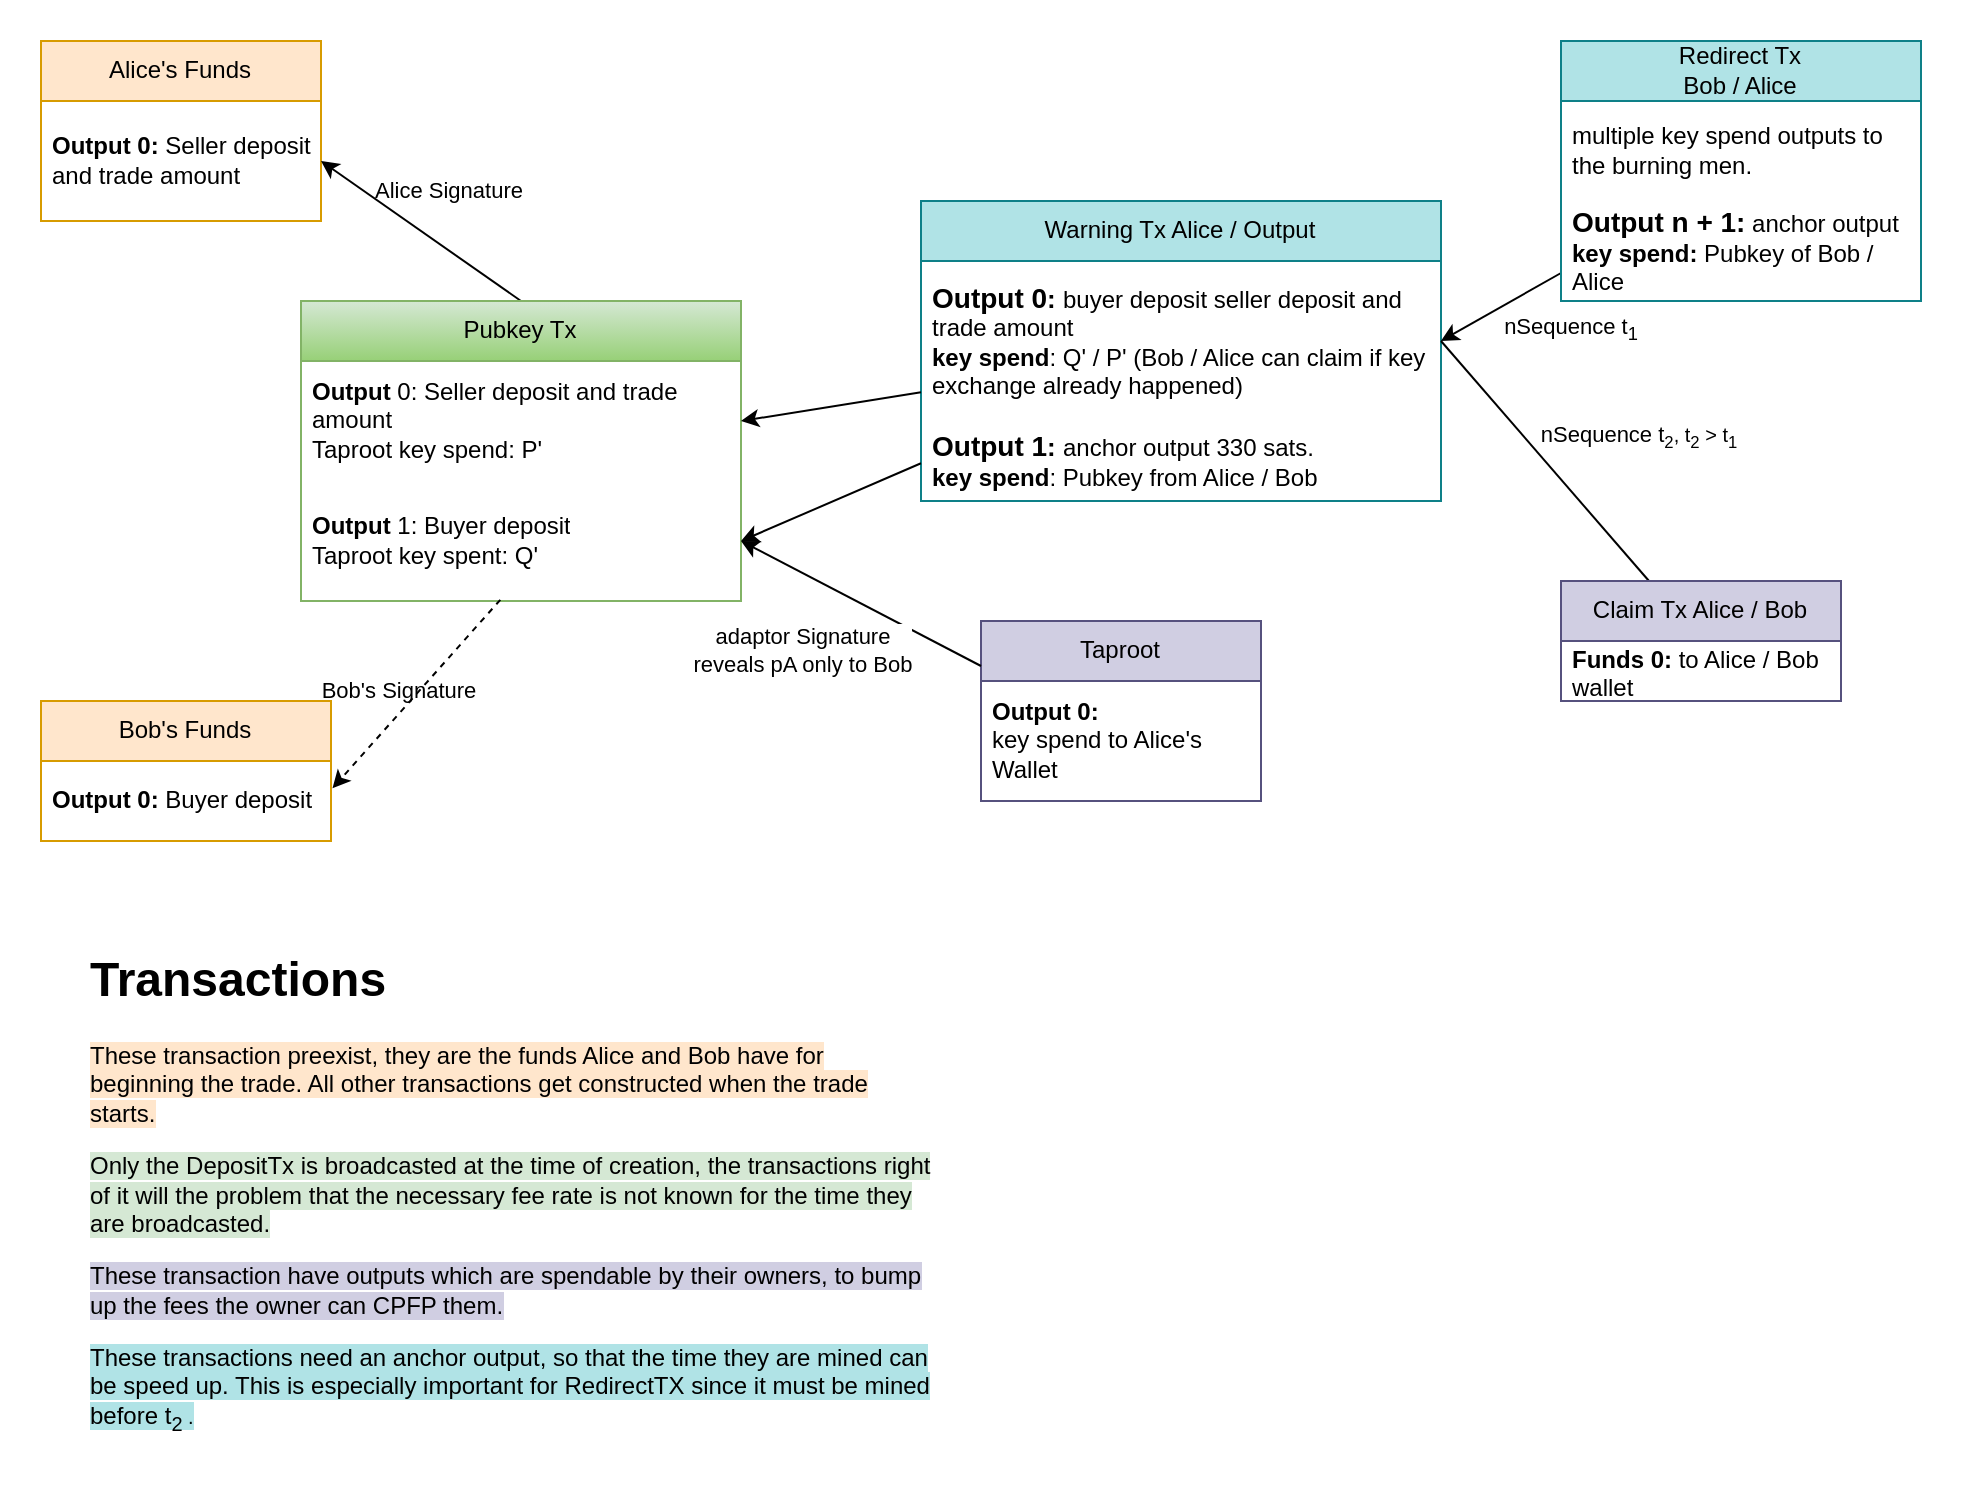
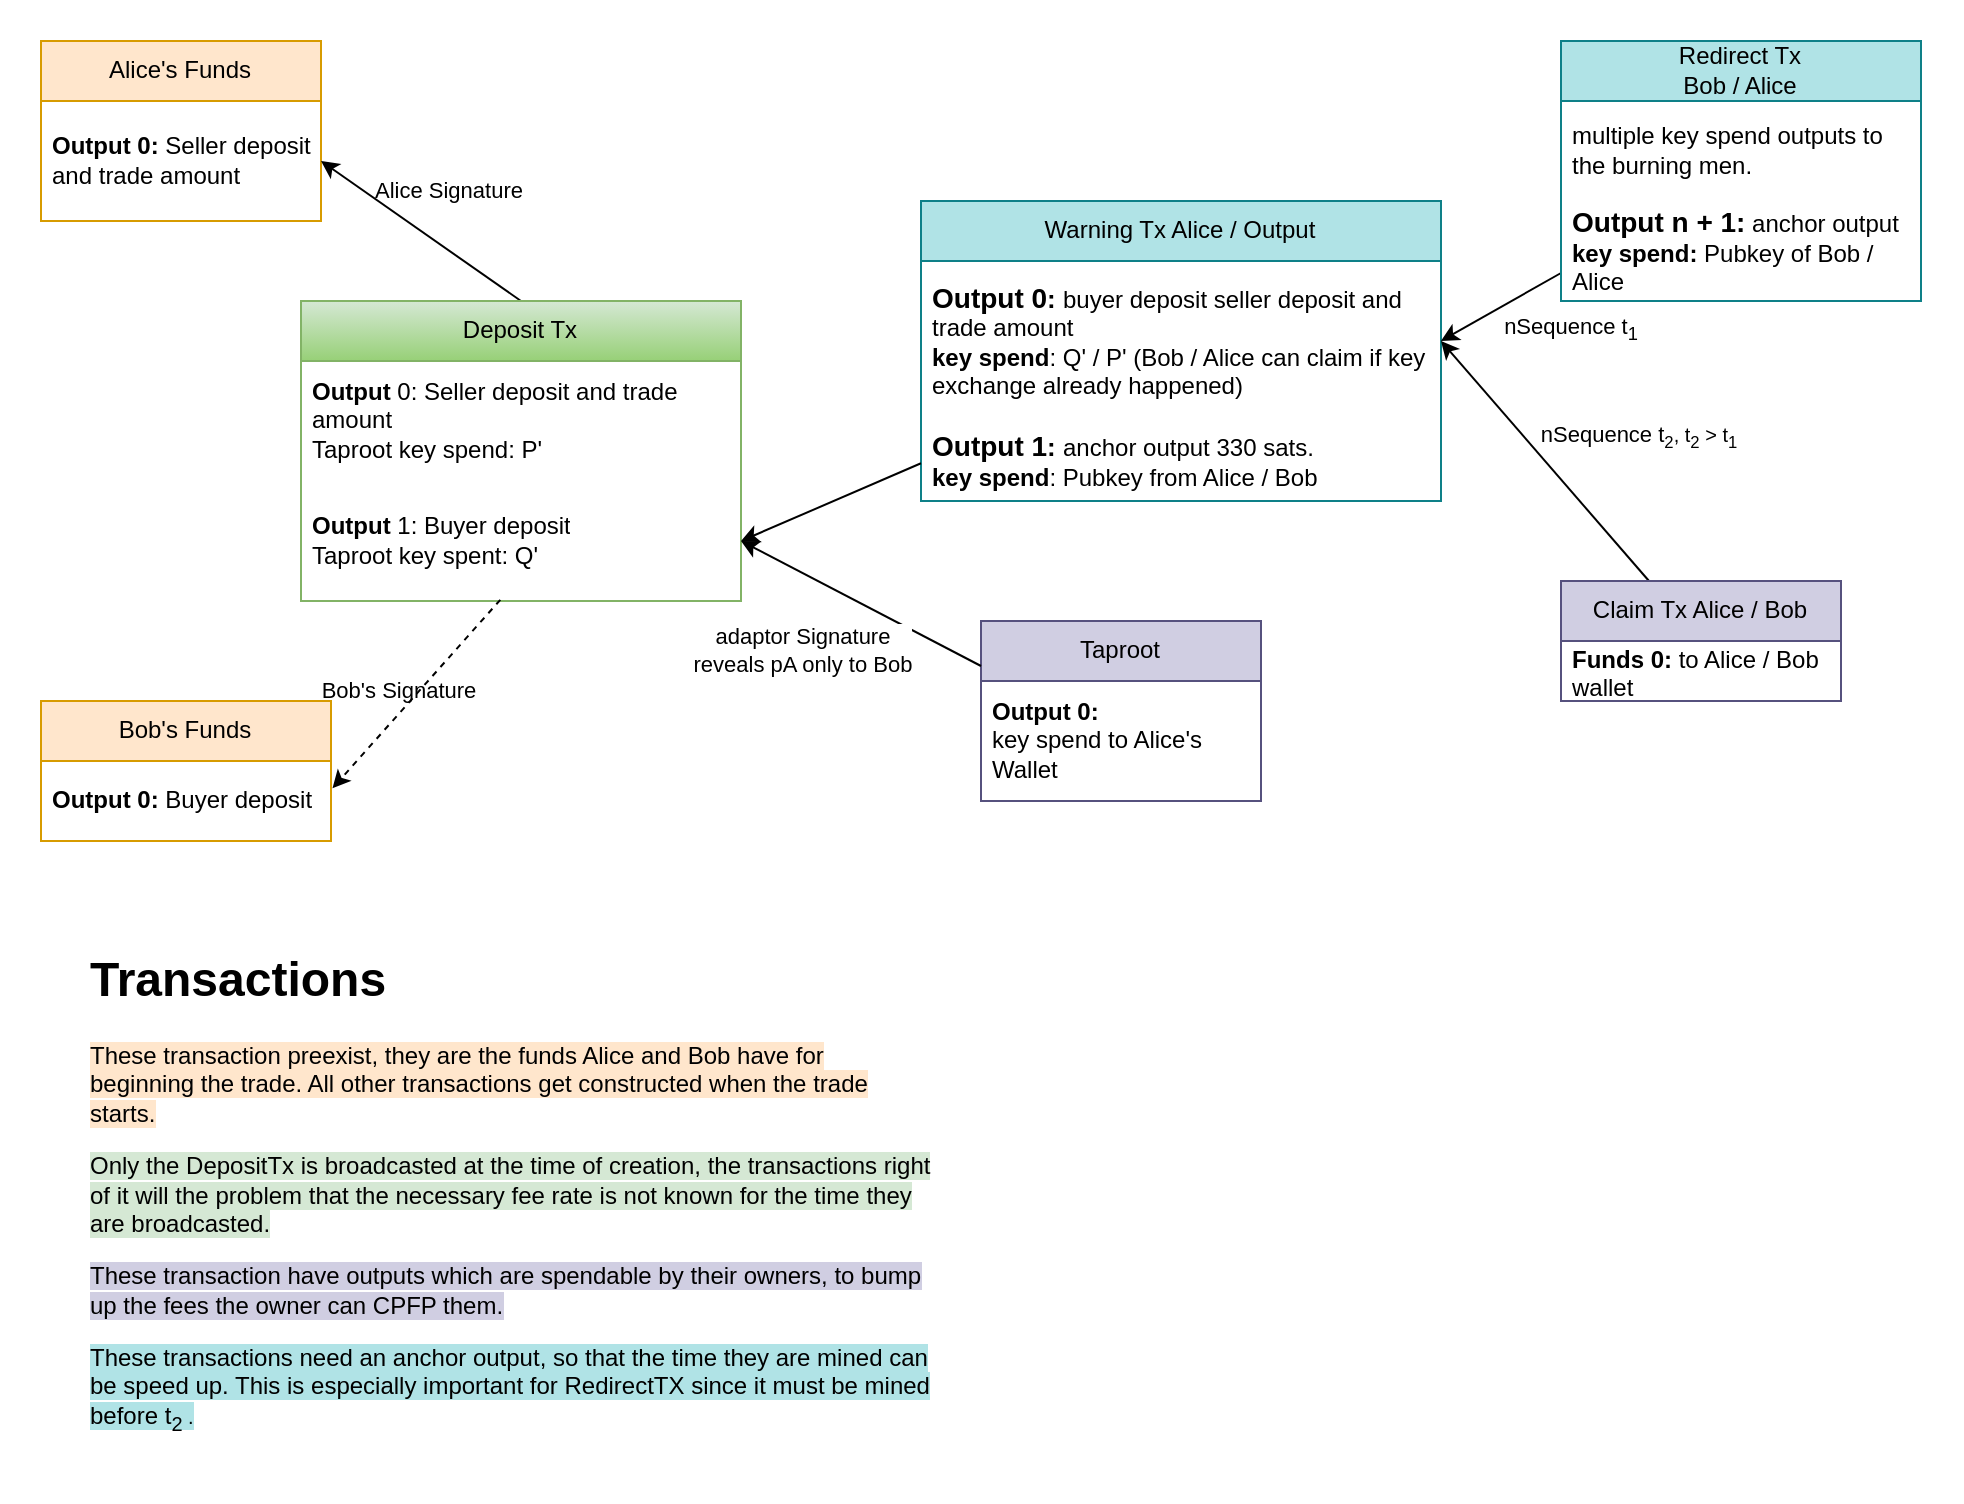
node "Pubkey Tx": label "Pubkey Tx" -> "Deposit Tx"
edge "Output 0: buyer deposit seller deposit and trade amount key spend: Q' / P' (Bob / Alice can claim if key exchange already happened)" -- "Claim Tx Alice / Bob": arrowhead none -> classic
edge "Warning Tx Alice / Output" -> "Output 0: Seller deposit and trade amount Taproot key spend: P'": removed
